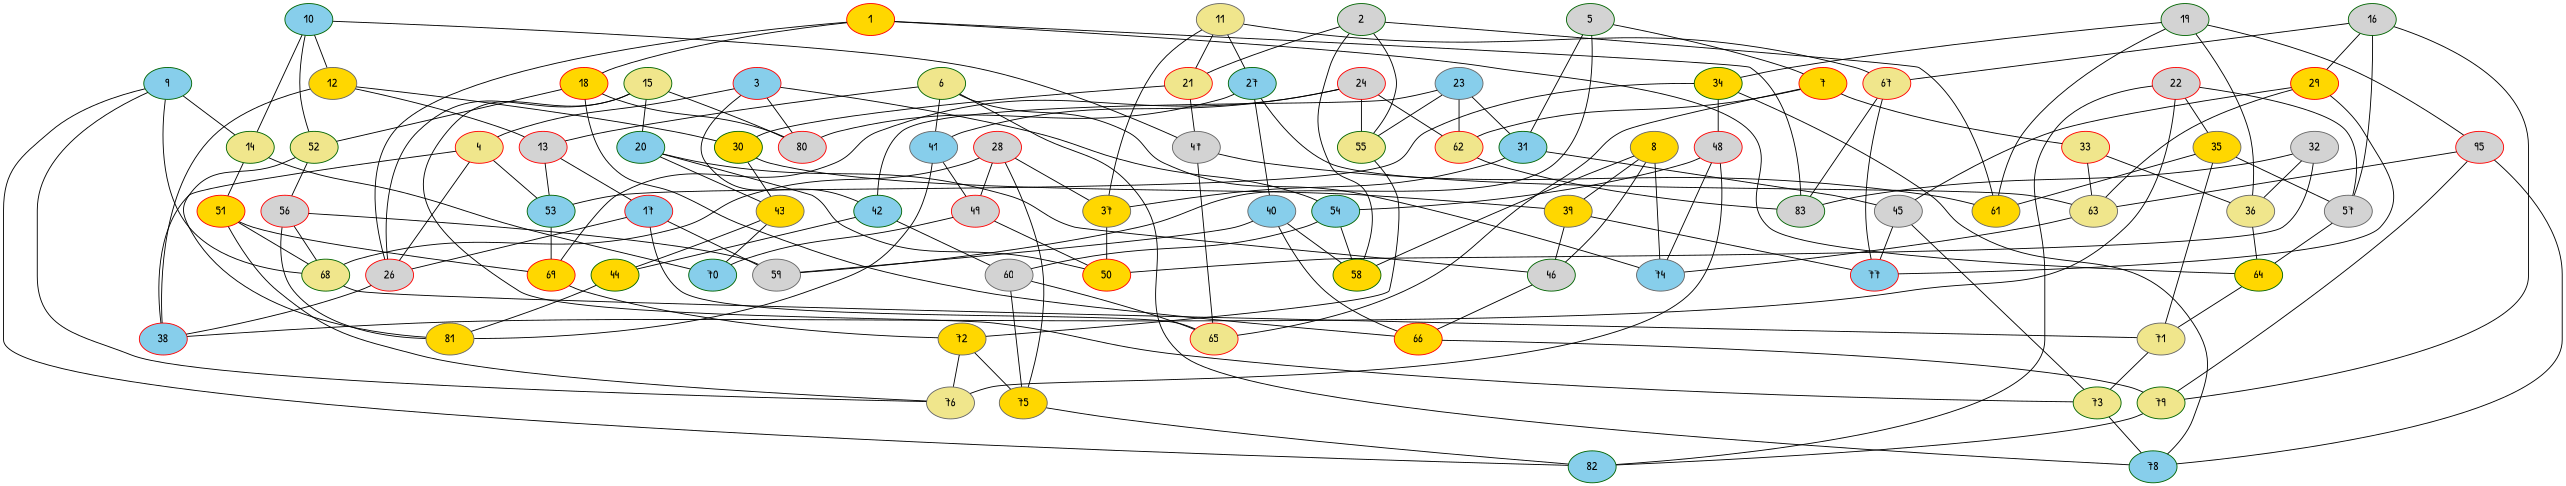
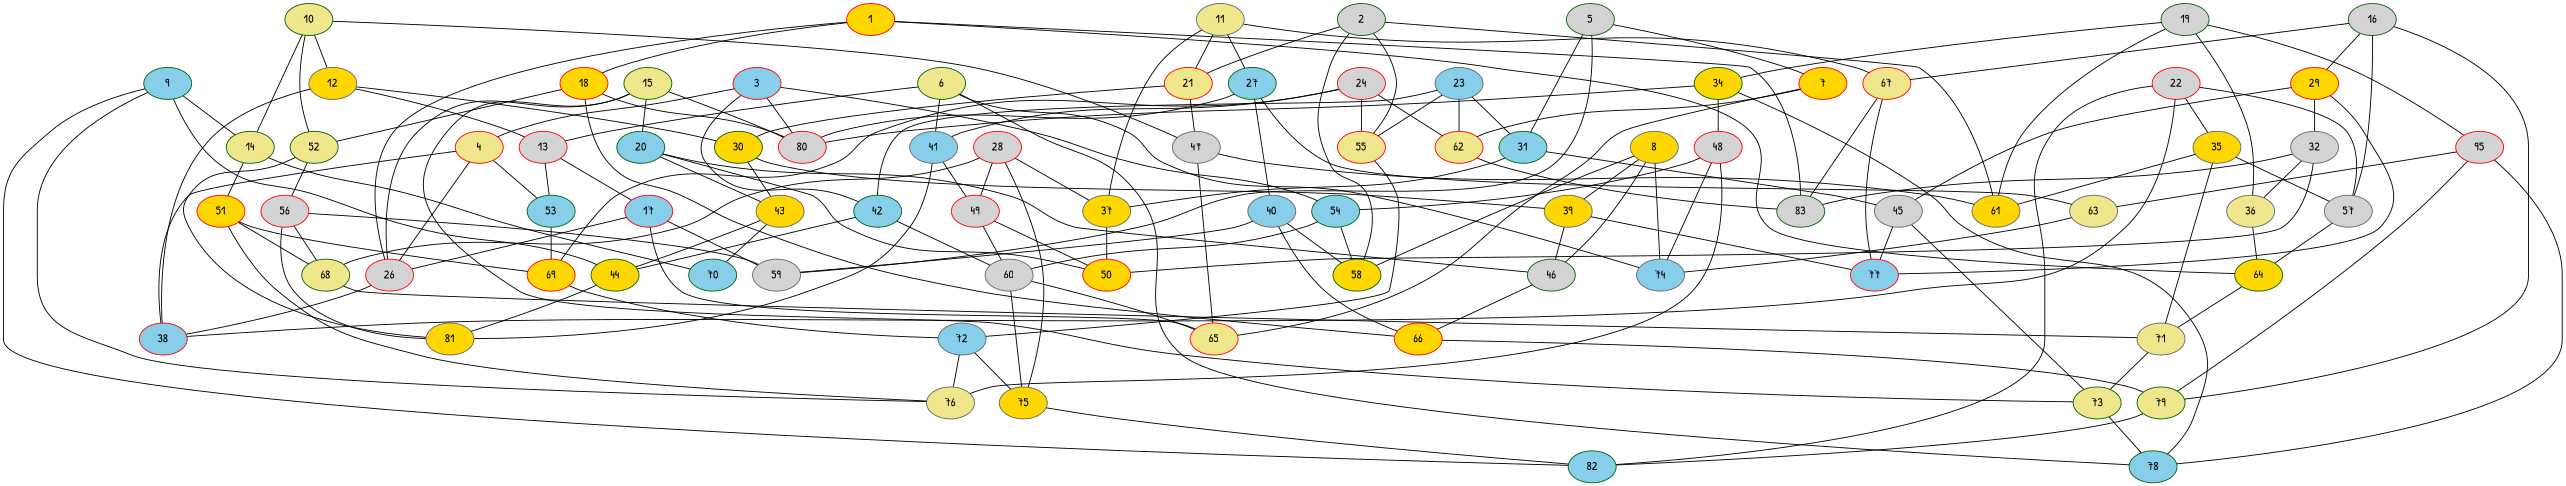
node "10": fillcolor skyblue -> khaki
edge "29" -- "63": now "29" -- "32"
node "55": color darkgreen -> red
node "33": removed
edge "34" -- "53": now "34" -- "80"
edge "9" -- "68": now "9" -- "44"
edge "49" -- "70": now "49" -- "60"
node "72": fillcolor gold -> skyblue
